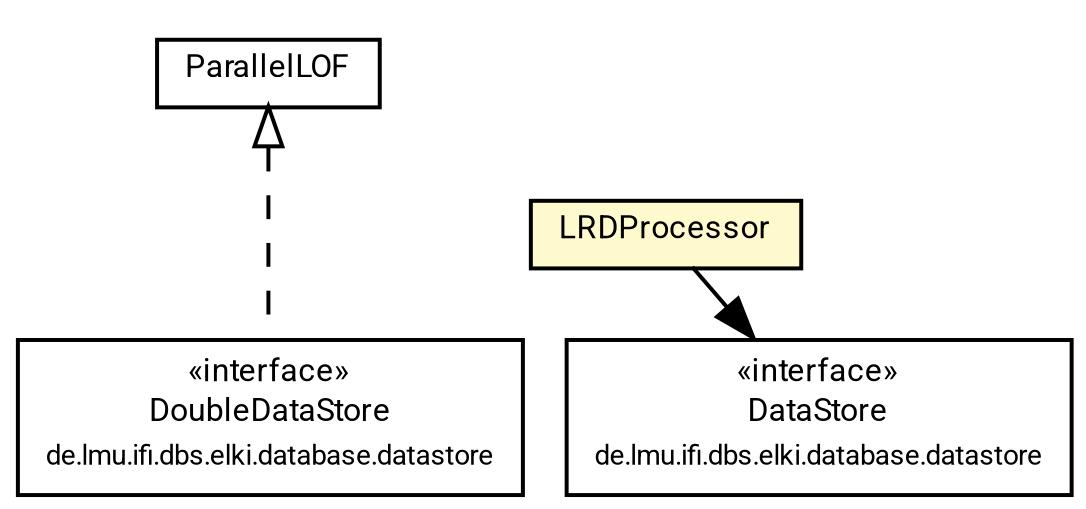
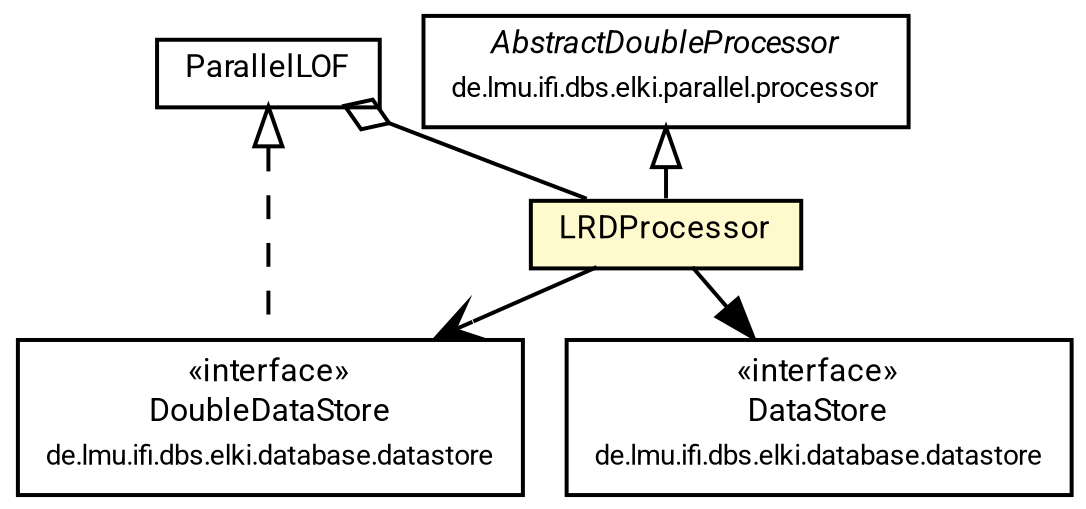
node "AbstractDoubleProcessor": added
edge "LRDProcessor" -> "ParallelLOF": added
edge "LRDProcessor" -> "DoubleDataStore": added
